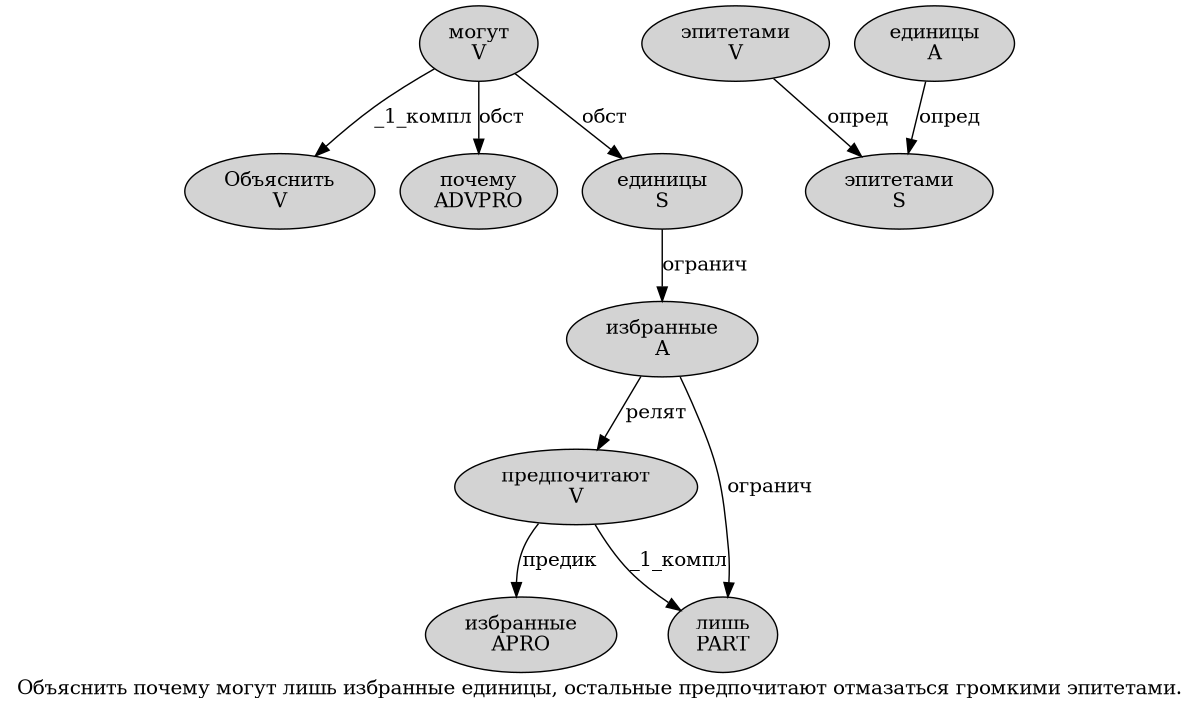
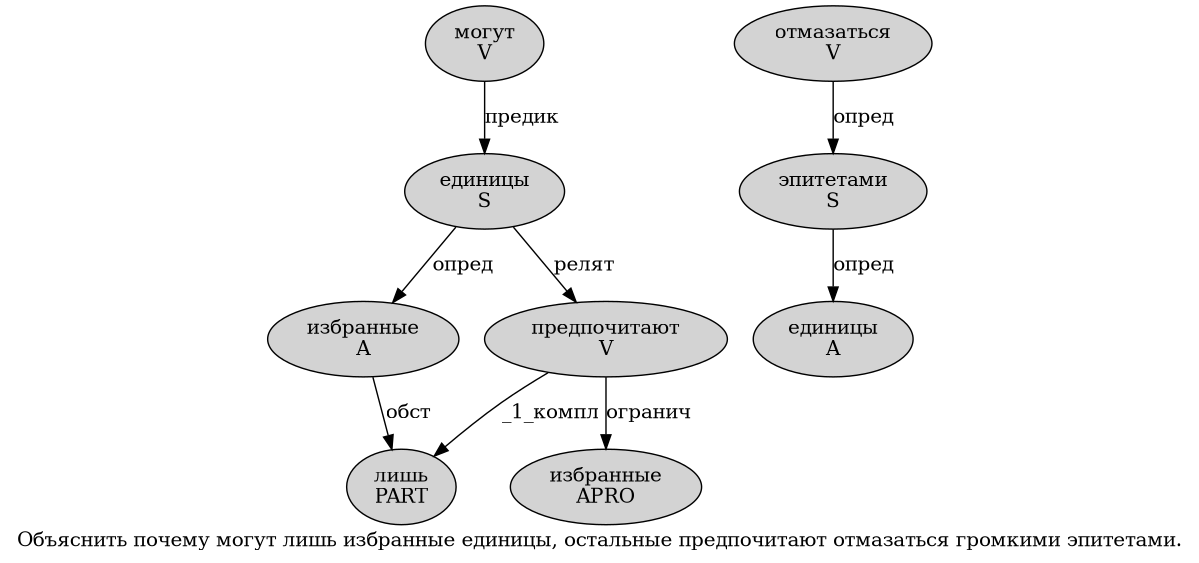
node "эпитетами V": label "эпитетами V" -> "отмазаться V"
edge "единицы A" -> "эпитетами S": reversed
edge "могут V" -> "единицы S": label "обст" -> "предик"
node "Объяснить V": removed
node "почему ADVPRO": removed
edge "единицы S" -> "избранные A": label "огранич" -> "опред"
edge "избранные A" -> "предпочитают V": now "единицы S" -> "предпочитают V"
edge "избранные A" -> "лишь PART": label "огранич" -> "обст"
edge "предпочитают V" -> "избранные APRO": label "предик" -> "огранич"
